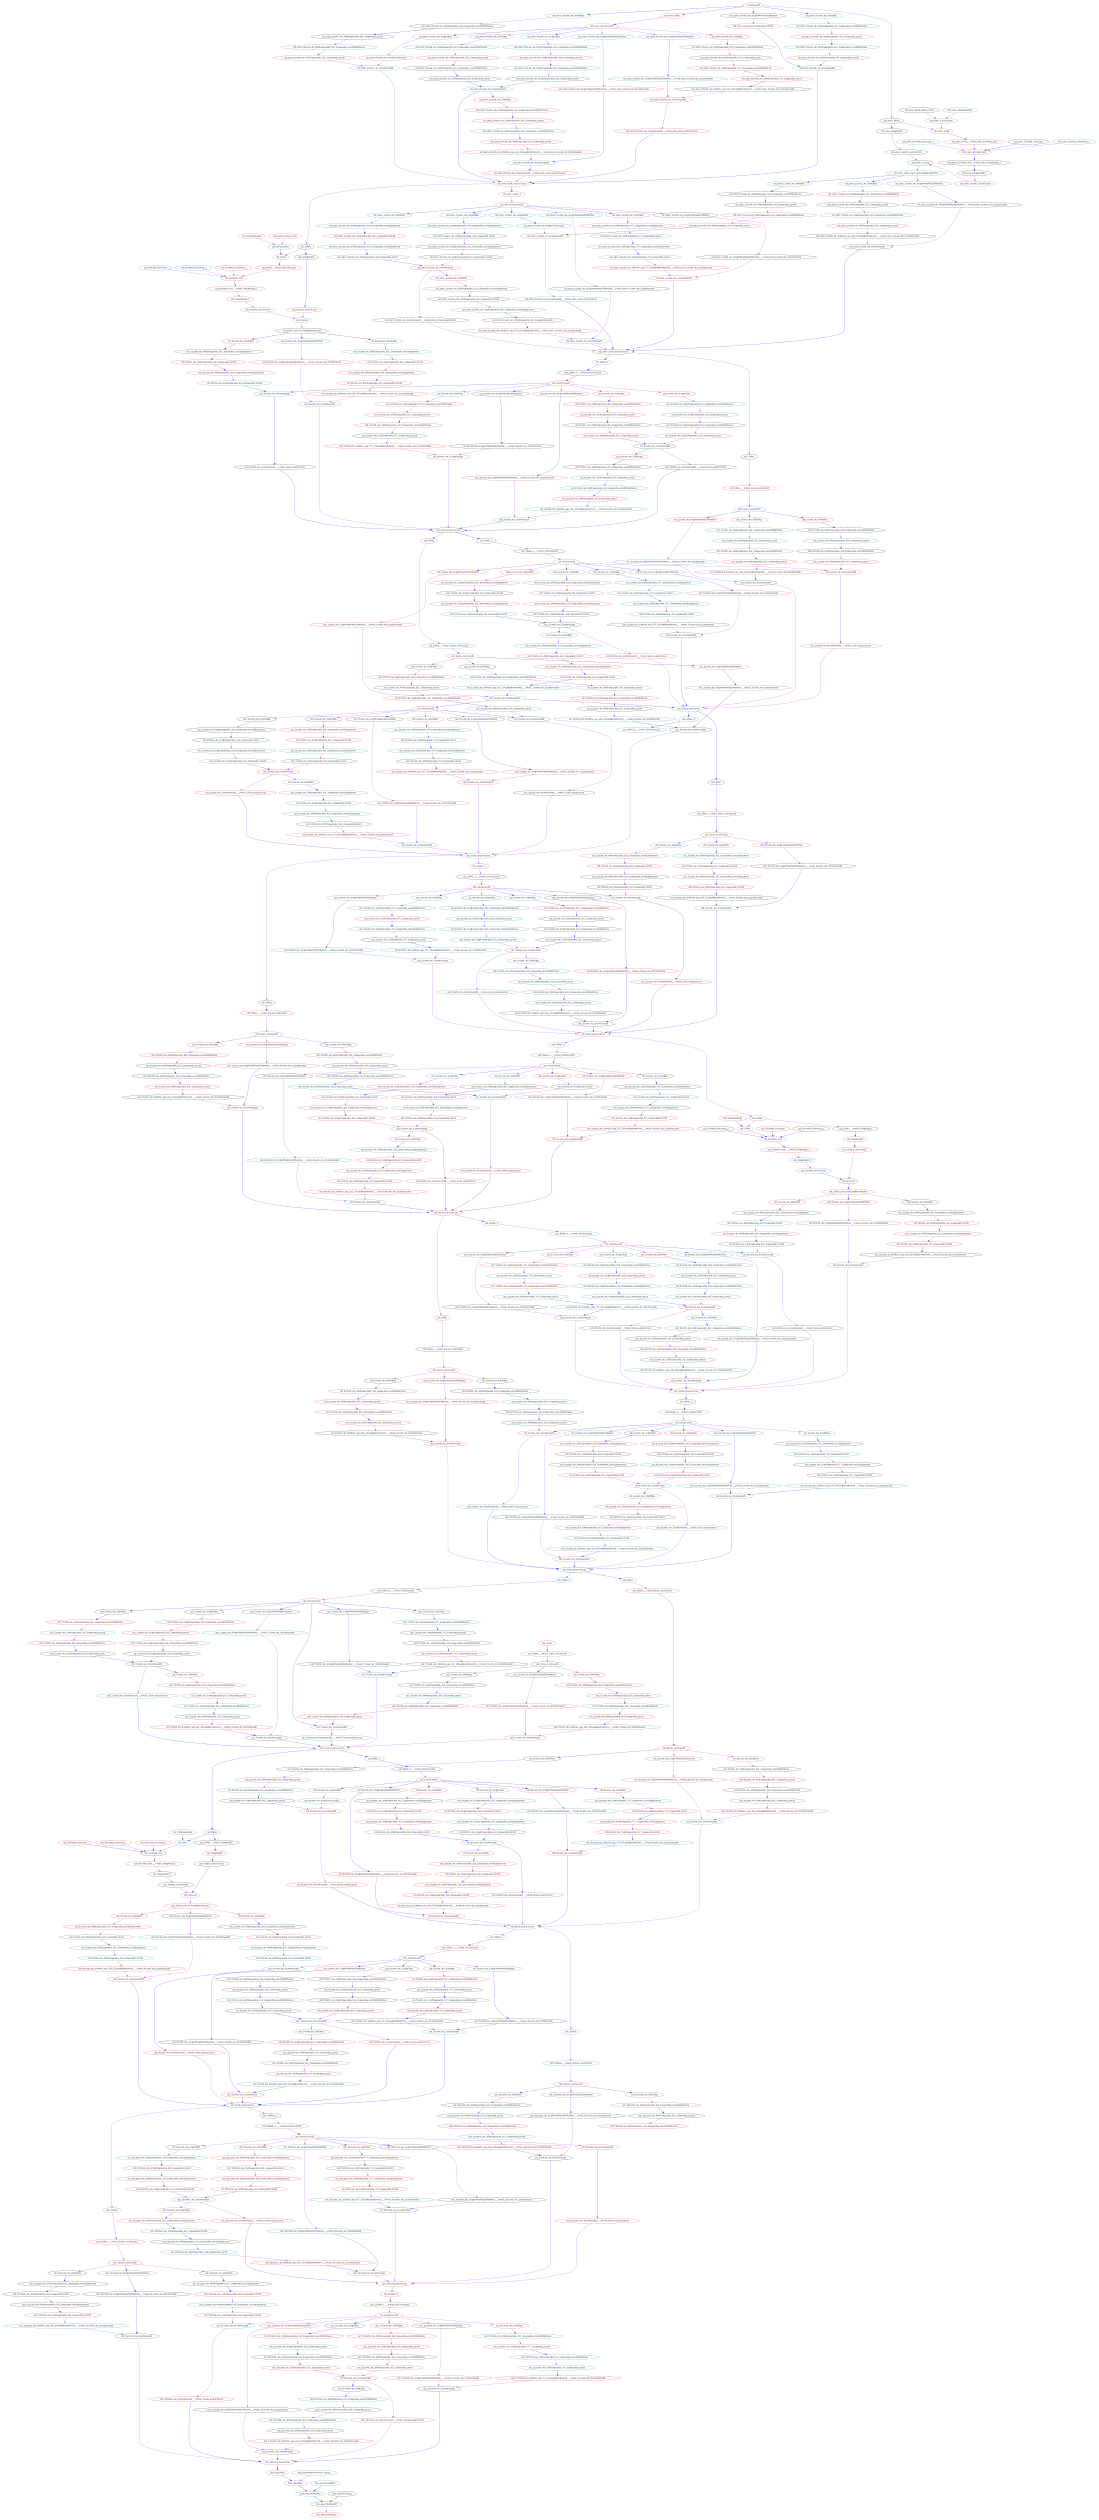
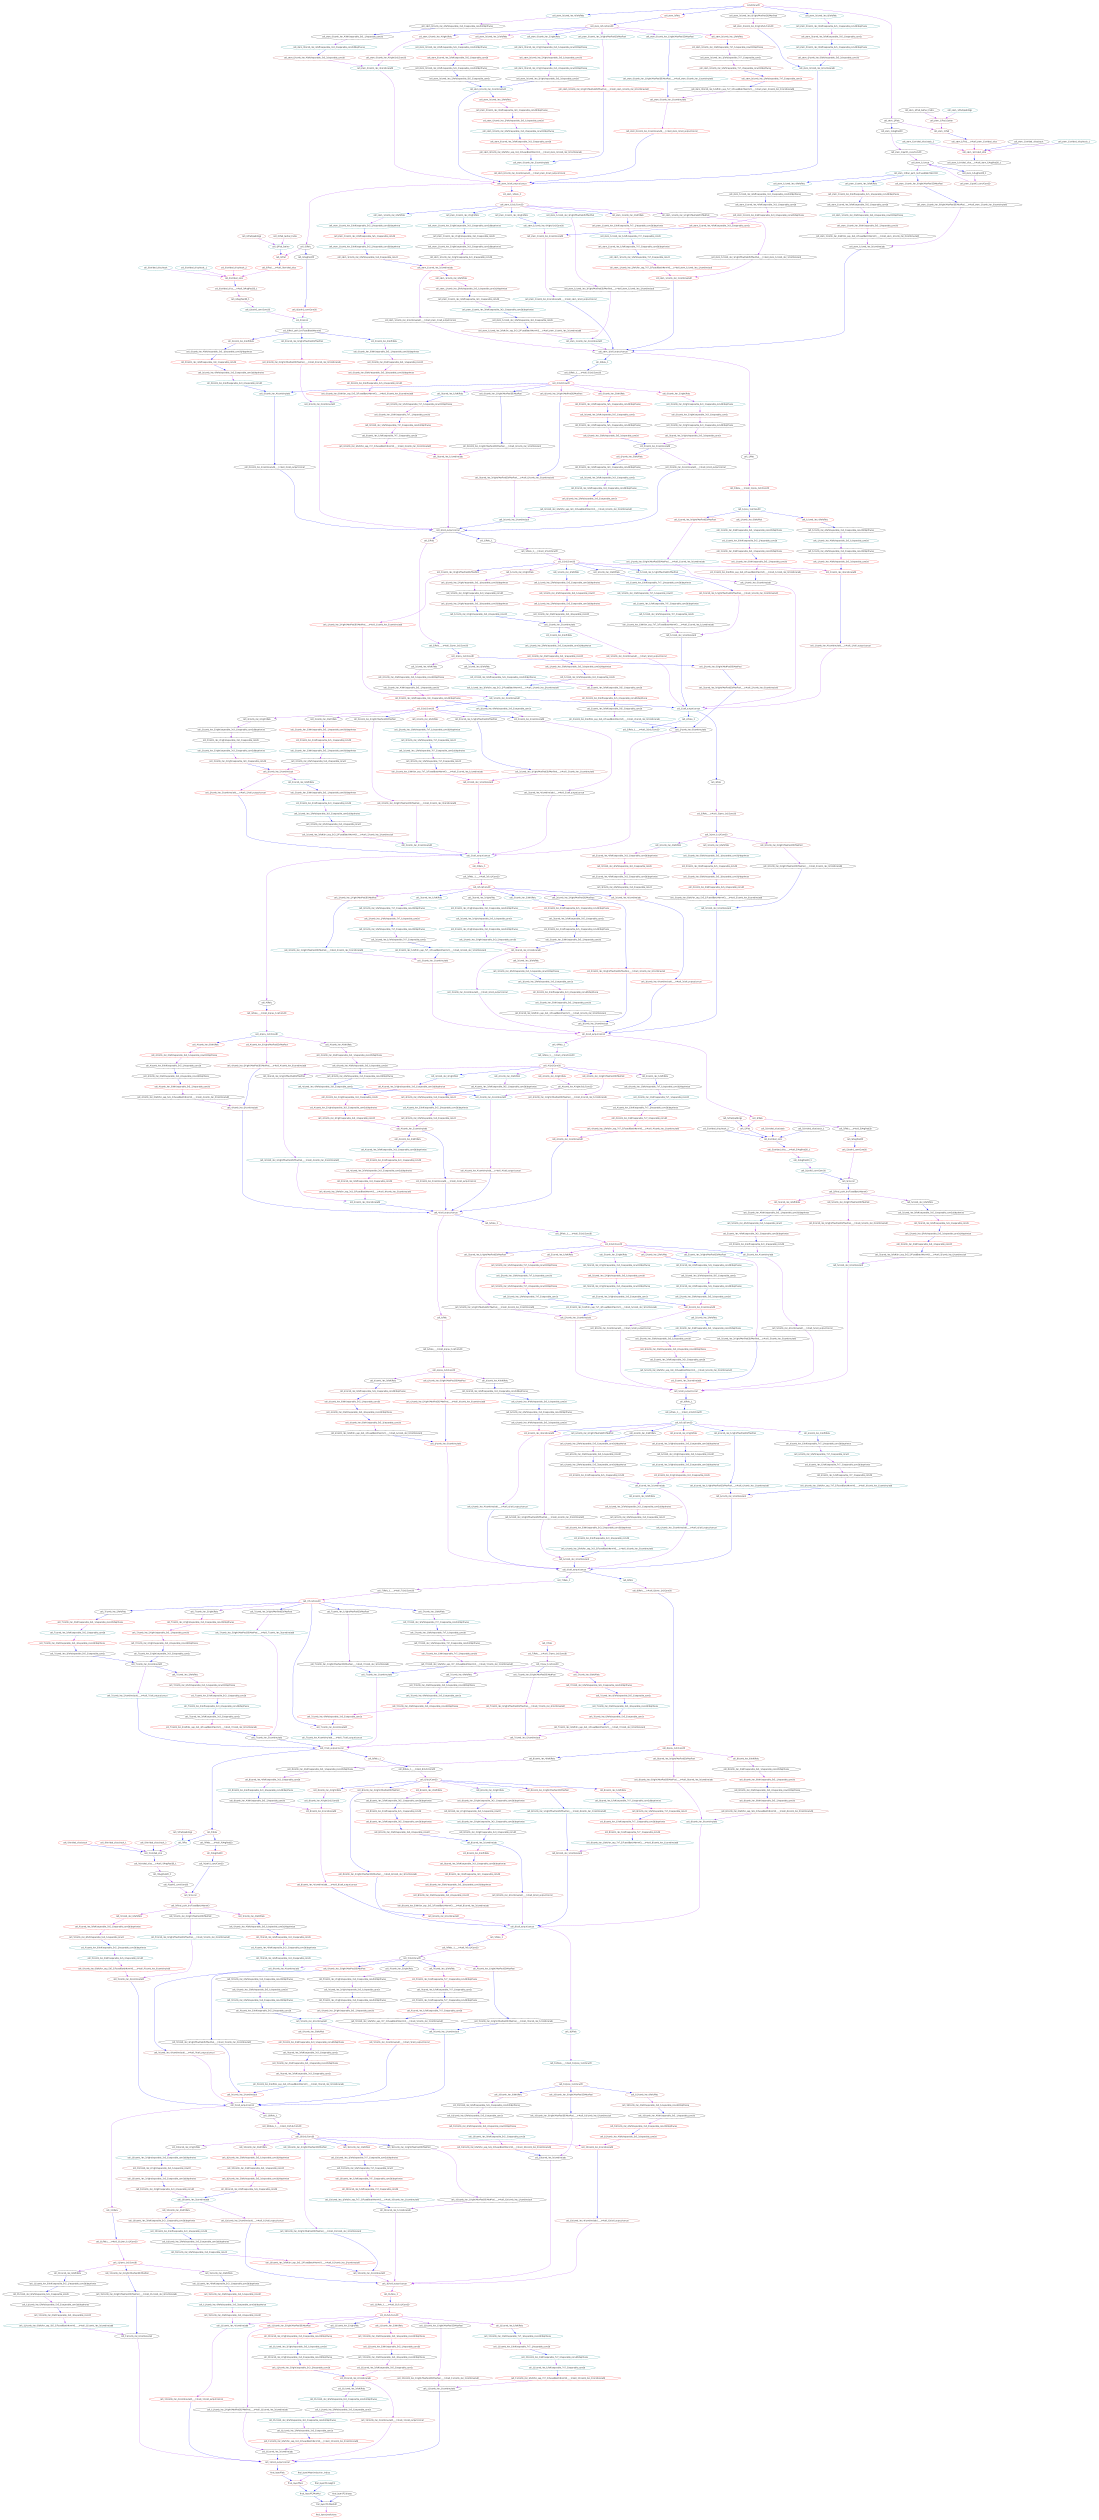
edge "cell_stem_1/strided_slice___tr4cell_stem_1/AvgPool2D_1" -> "cell_stem_1/AvgPool2D_1": now "cell_stem_1/concat" -> "cell_stem_1/AvgPool2D_1"
node "cell_10/comb_iter_4/left/separable_3x3_2/separable_conv2d": added
